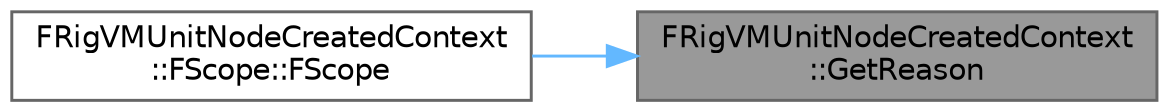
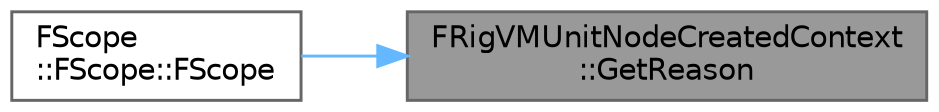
node "FRigVMUnitNodeCreatedContext ::FScope::FScope": label "FRigVMUnitNodeCreatedContext ::FScope::FScope" -> "FScope ::FScope::FScope"
